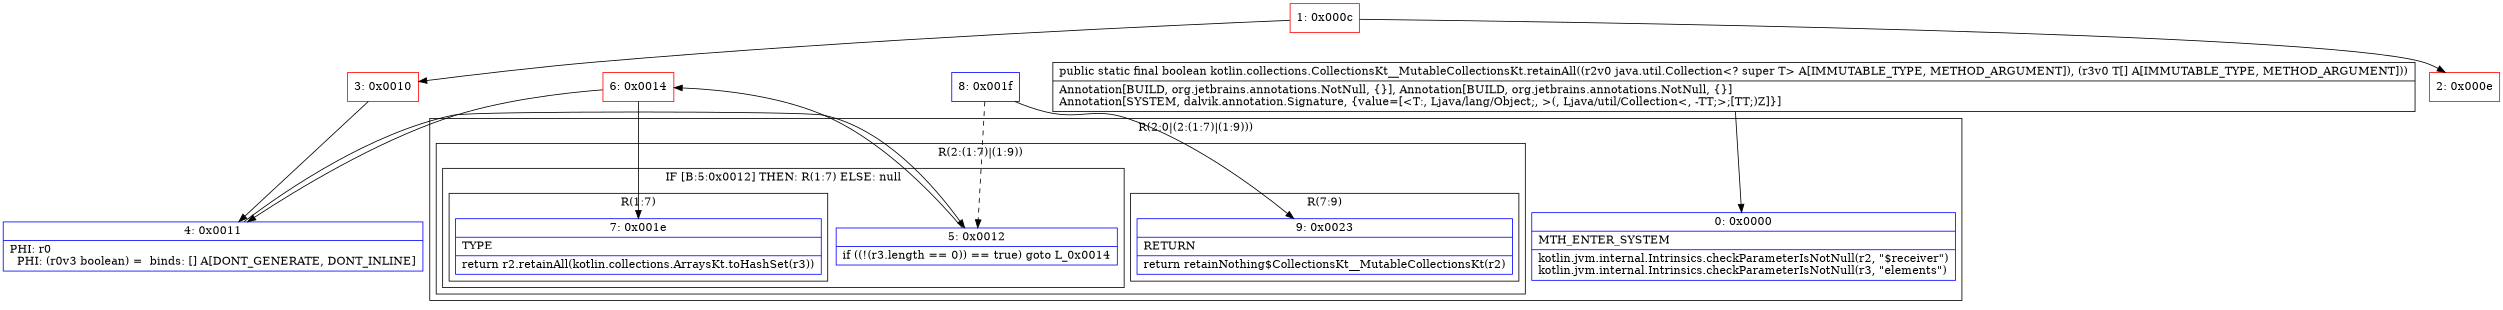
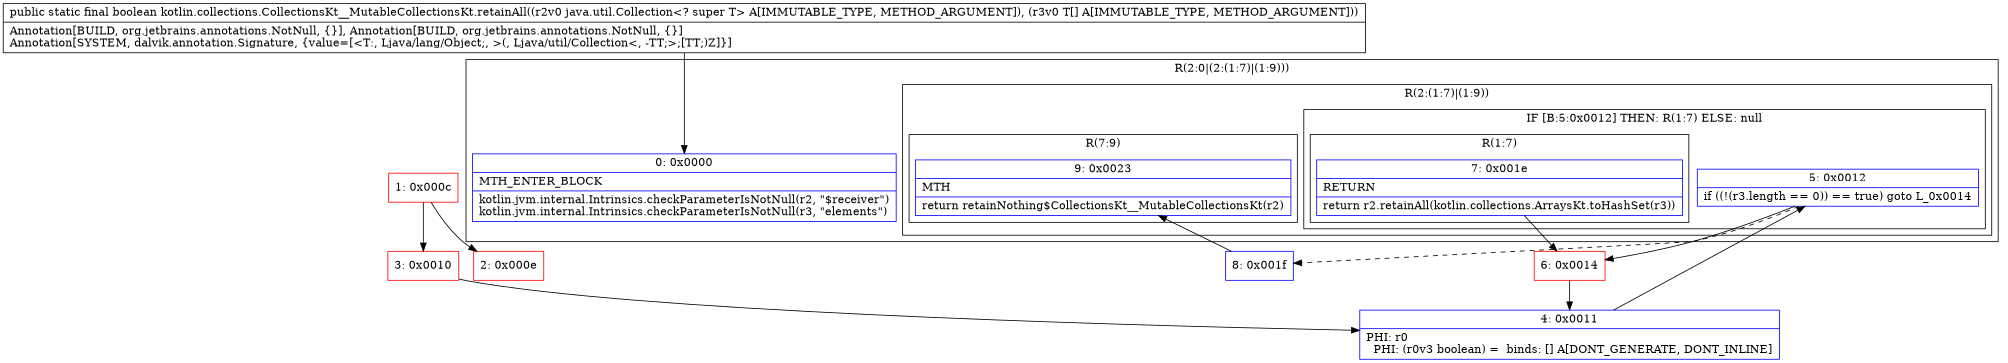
edge "6: 0x0014" -> "7: 0x001e": reversed
edge "8: 0x001f" -> "5: 0x0012": reversed
node "0: 0x0000": text "MTH_ENTER_SYSTEM" -> "MTH_ENTER_BLOCK"
node "7: 0x001e": text "TYPE" -> "RETURN"
node "9: 0x0023": text "RETURN" -> "MTH"
